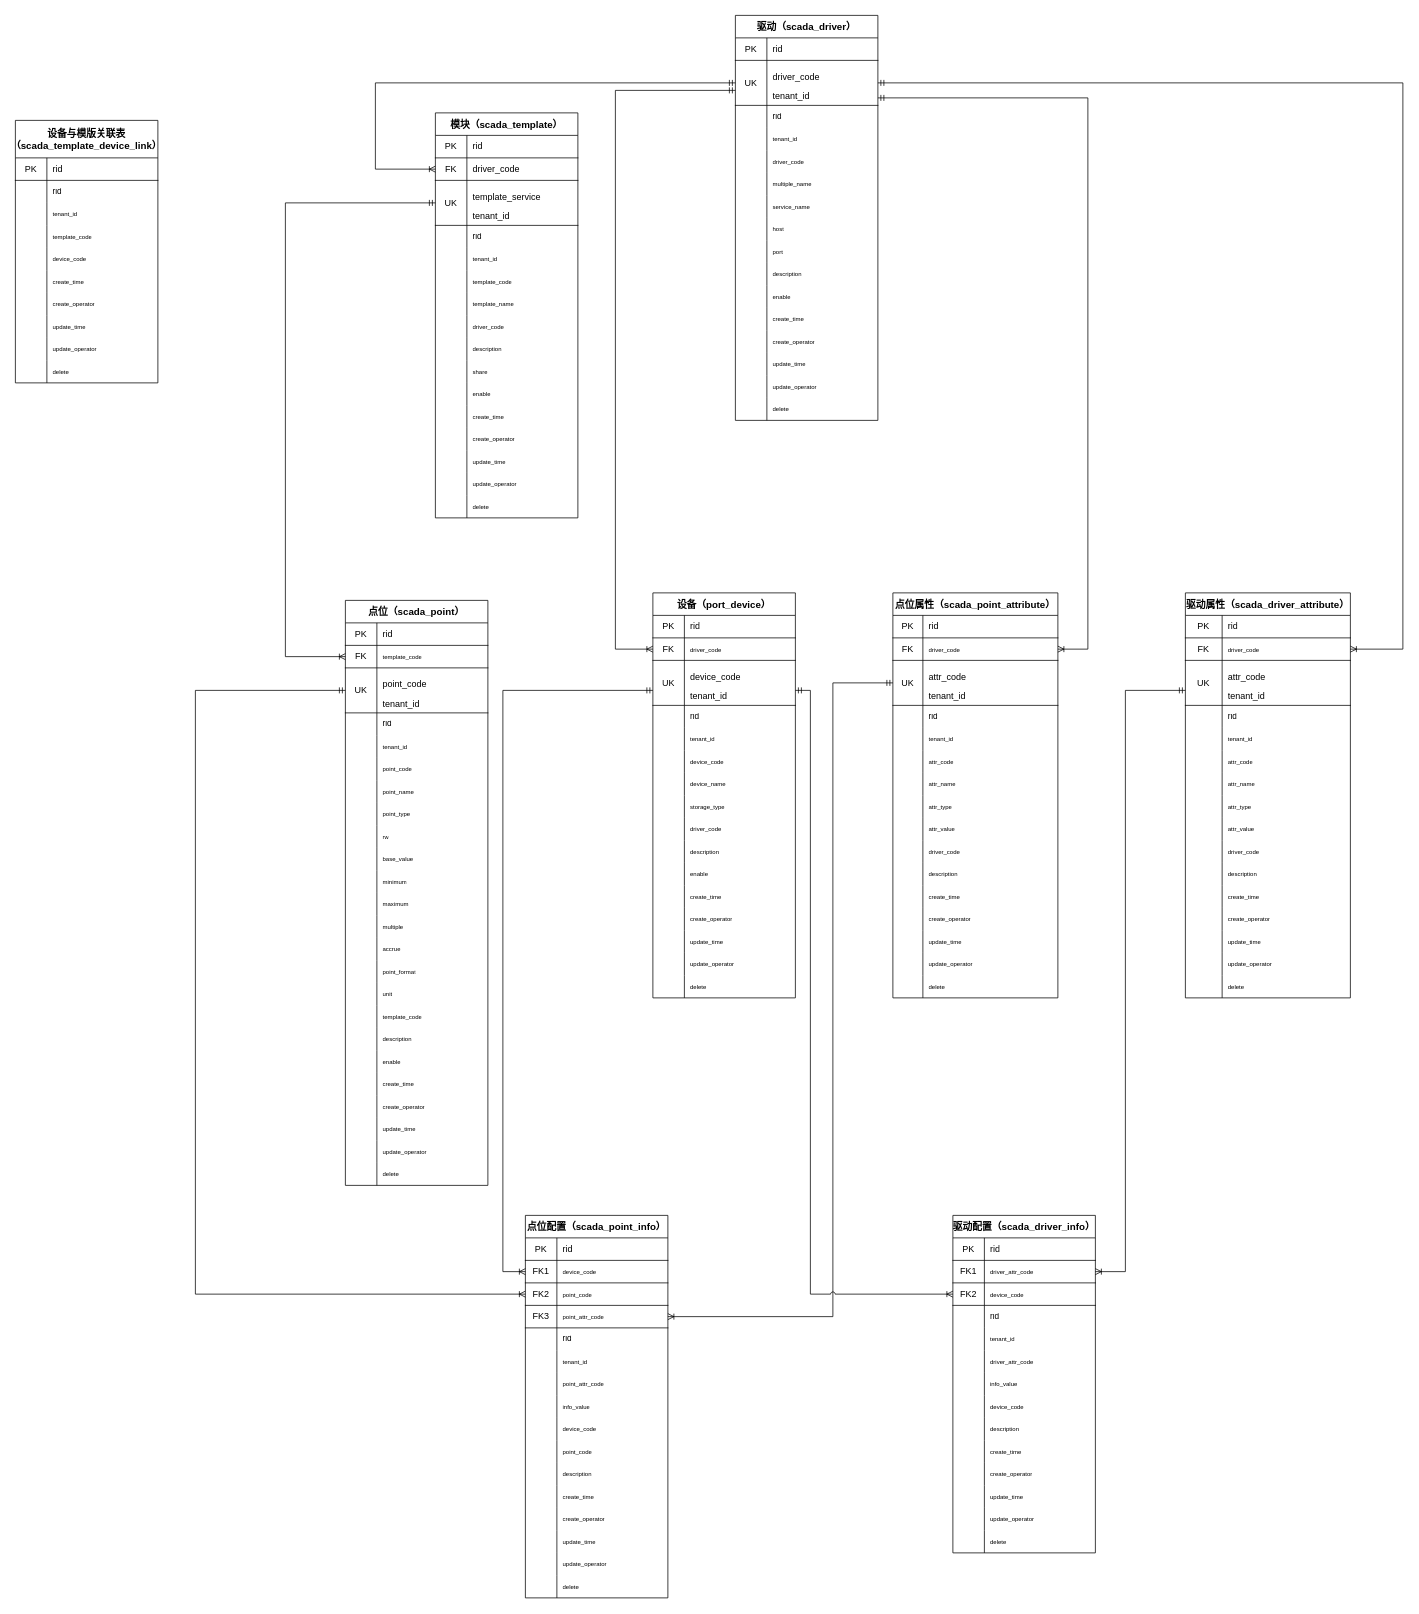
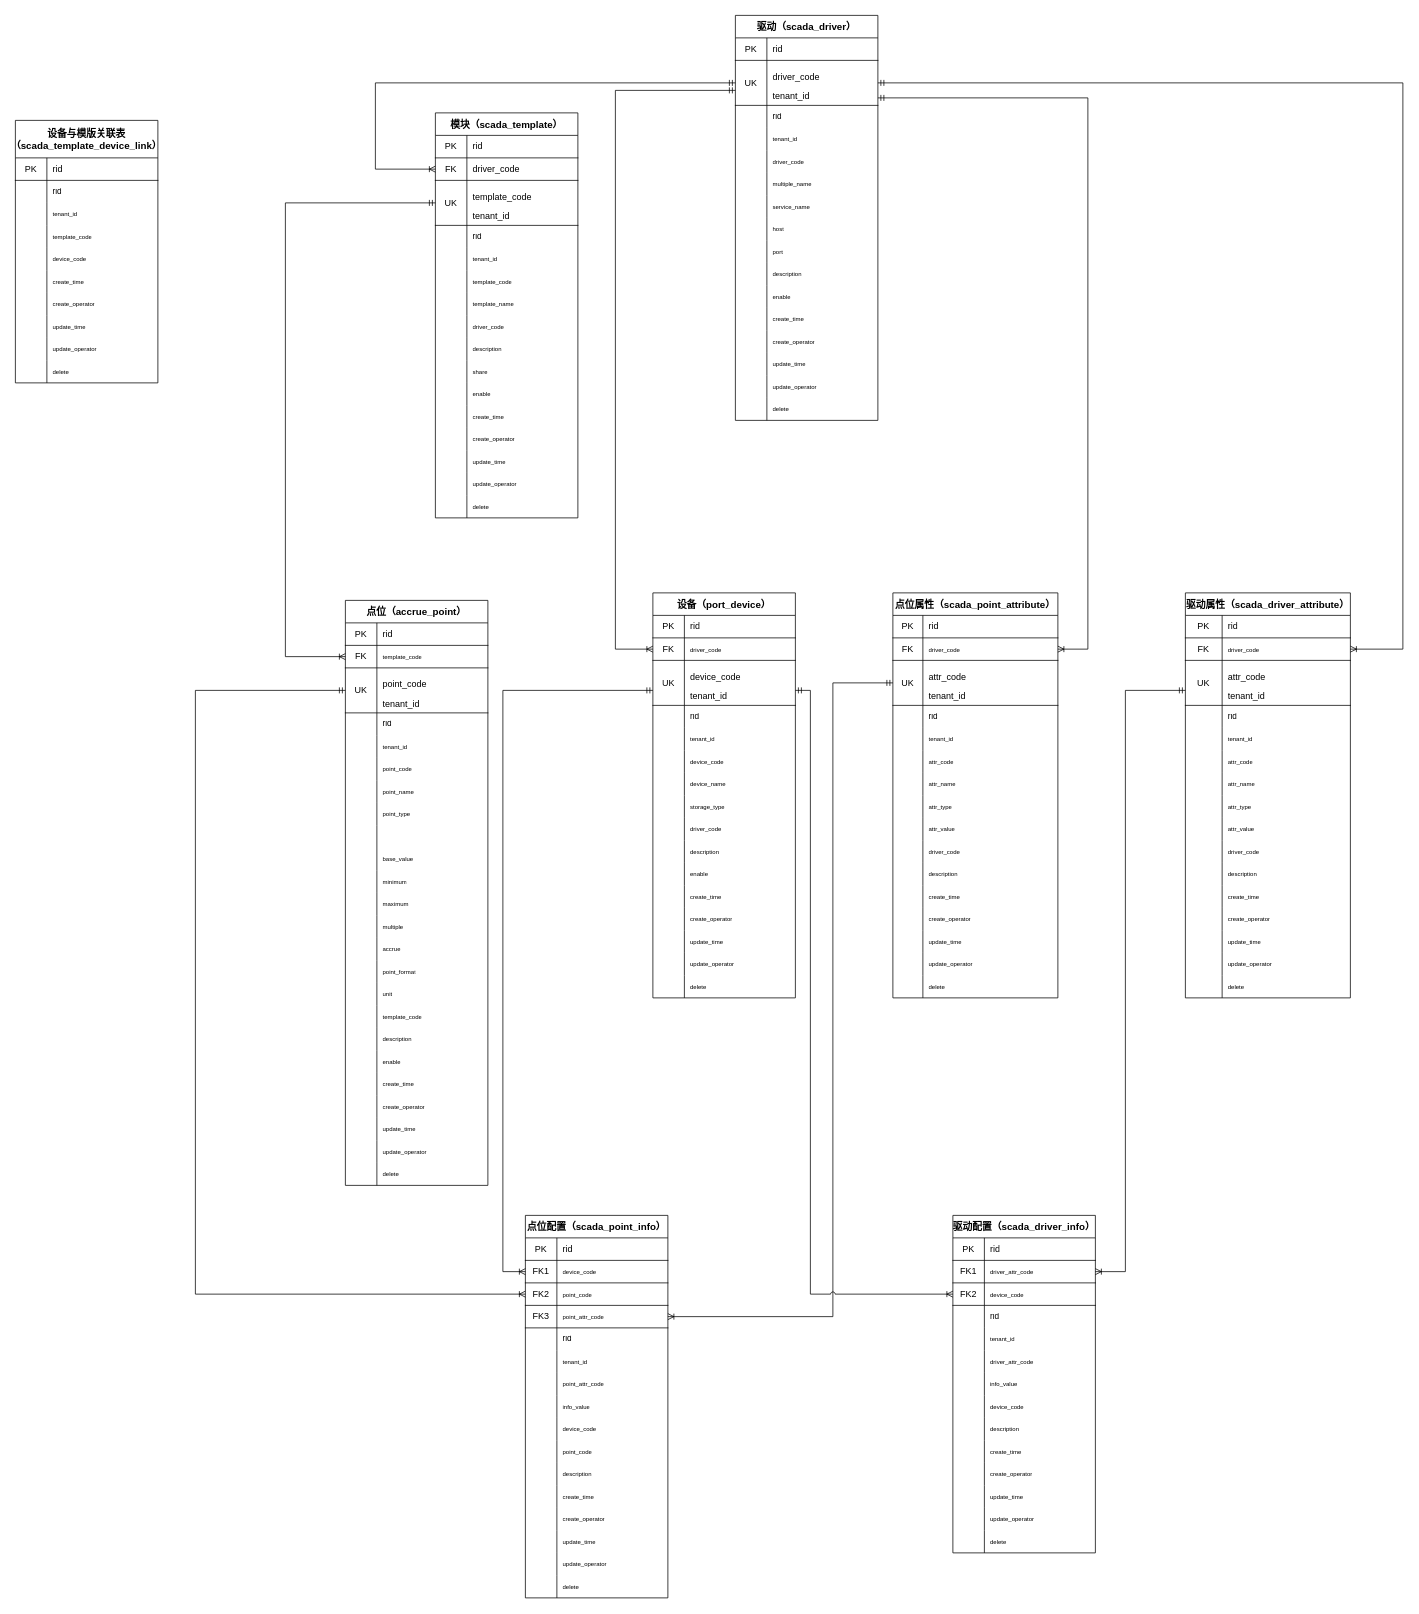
node "template_service tenant_id": label "template_service tenant_id" -> "template_code tenant_id"
node "点位（scada_point）": label "点位（scada_point）" -> "点位（accrue_point）"
node "rw": removed
